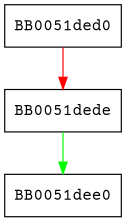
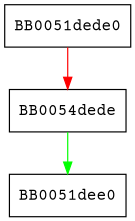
node "BB0051ded0": label "BB0051ded0" -> "BB0051dede0"
node "BB0051dede": label "BB0051dede" -> "BB0054dede"
